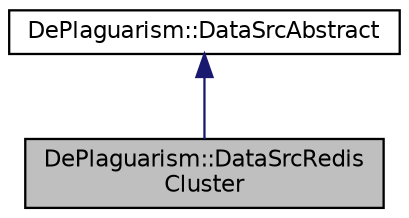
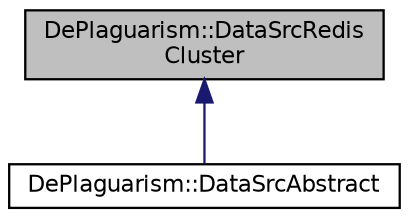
edge "DePlaguarism::DataSrcRedis Cluster" -> "DePlaguarism::DataSrcAbstract": reversed
